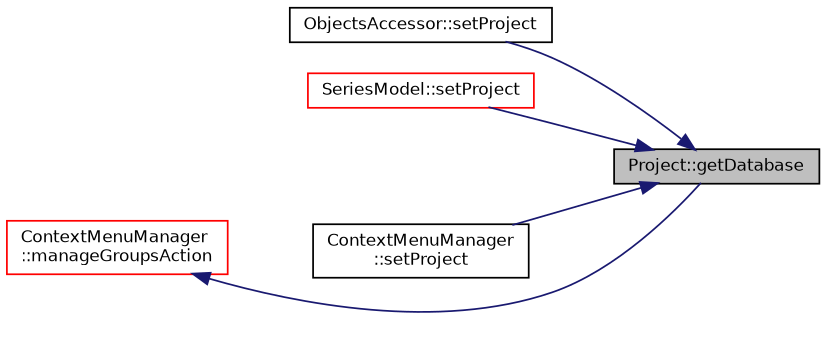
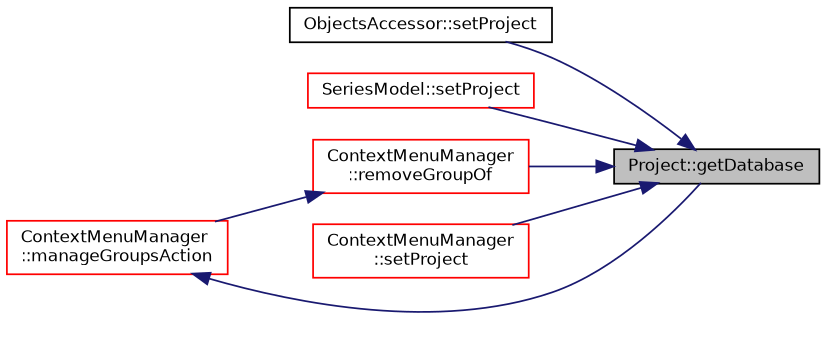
node "ContextMenuManager ::removeGroupOf": added
node "ContextMenuManager ::setProject": color black -> red
